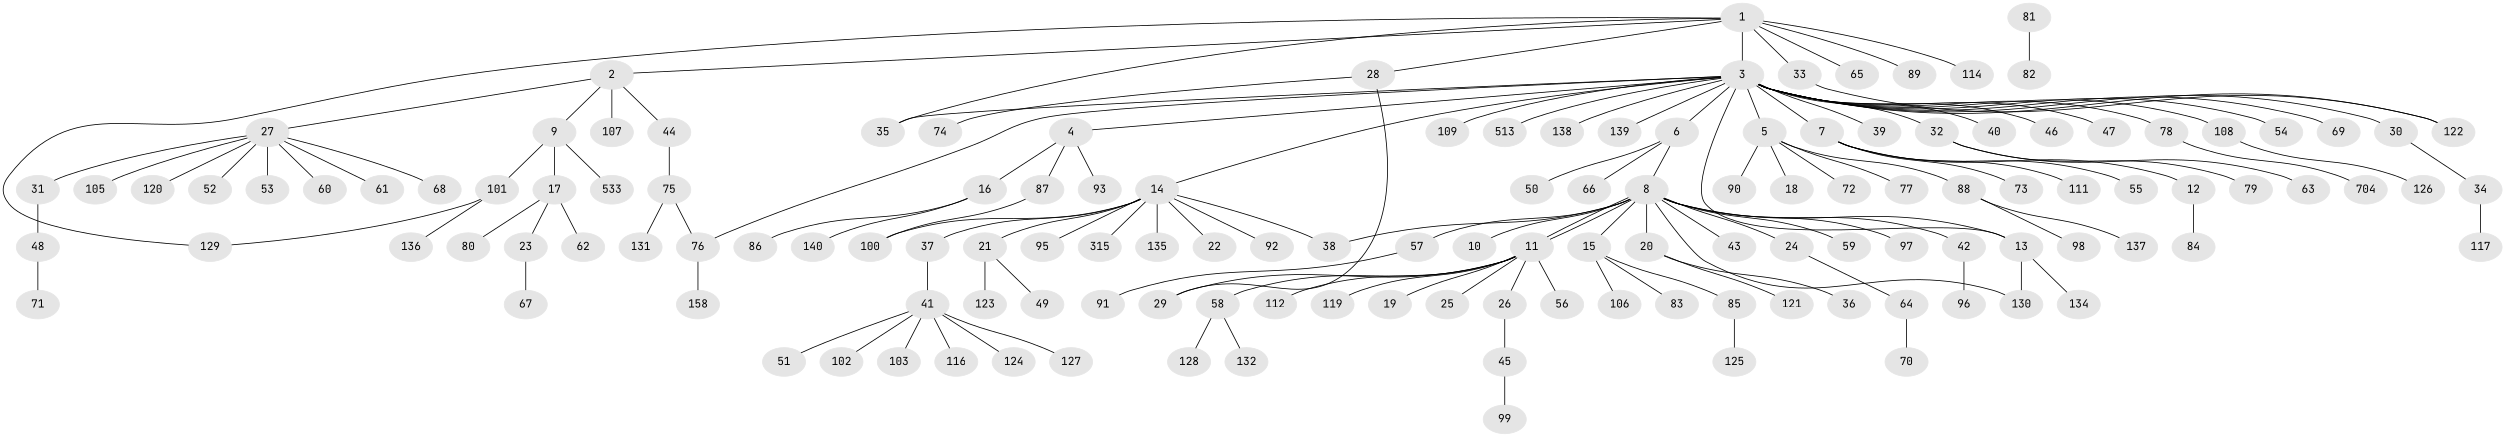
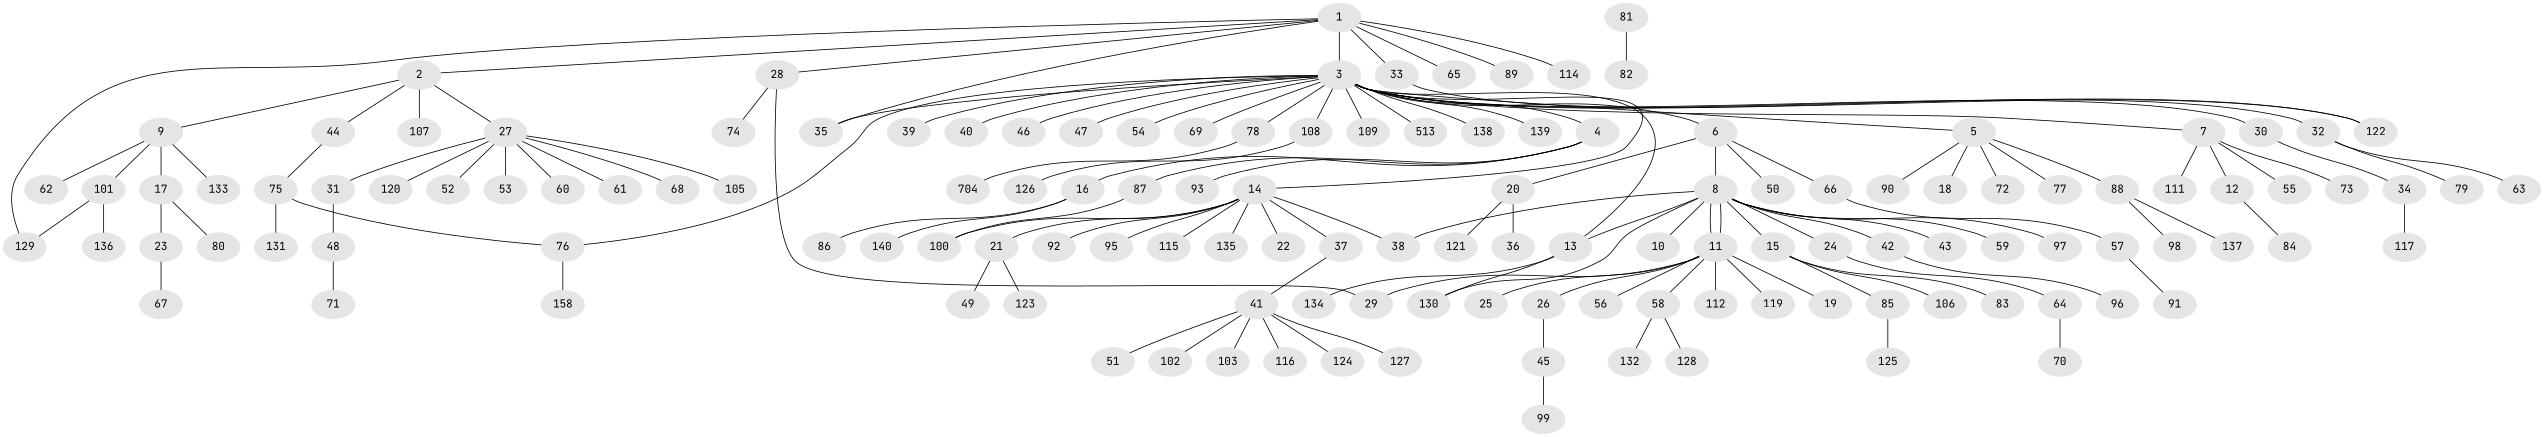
node "533": label "533" -> "133"
edge "17" -- "62": now "9" -- "62"
edge "8" -- "57": now "66" -- "57"
edge "8" -- "20": now "6" -- "20"
node "315": label "315" -> "115"
